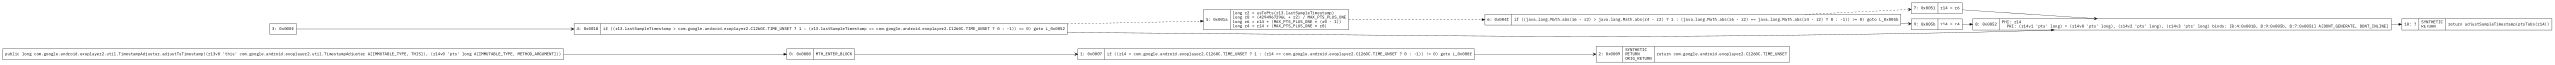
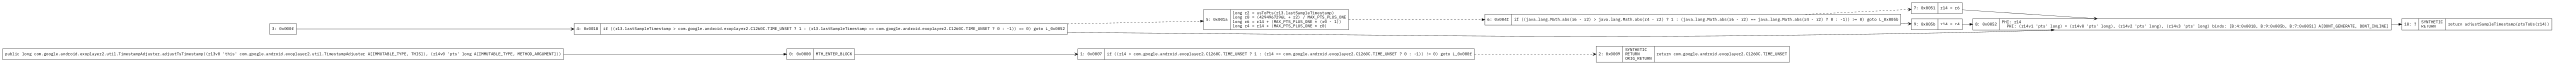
edge "1: 0x0007" -> "2: 0x0009": style solid -> dashed
